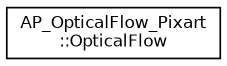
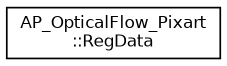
node "AP_OpticalFlow_Pixart ::OpticalFlow": label "AP_OpticalFlow_Pixart ::OpticalFlow" -> "AP_OpticalFlow_Pixart ::RegData"
